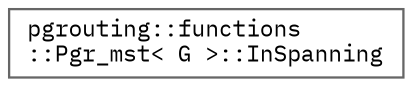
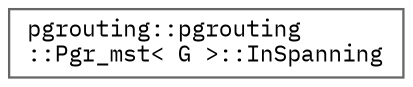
node "pgrouting::functions ::Pgr_mst< G >::InSpanning": label "pgrouting::functions ::Pgr_mst< G >::InSpanning" -> "pgrouting::pgrouting ::Pgr_mst< G >::InSpanning"
